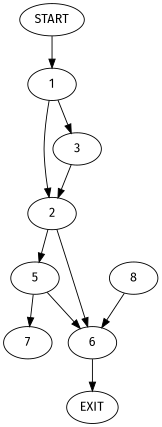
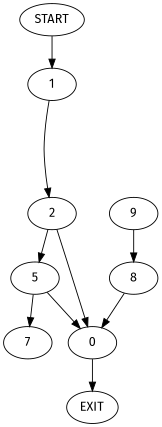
node "3": removed
node "9": added
node "6": label "6" -> "0"
